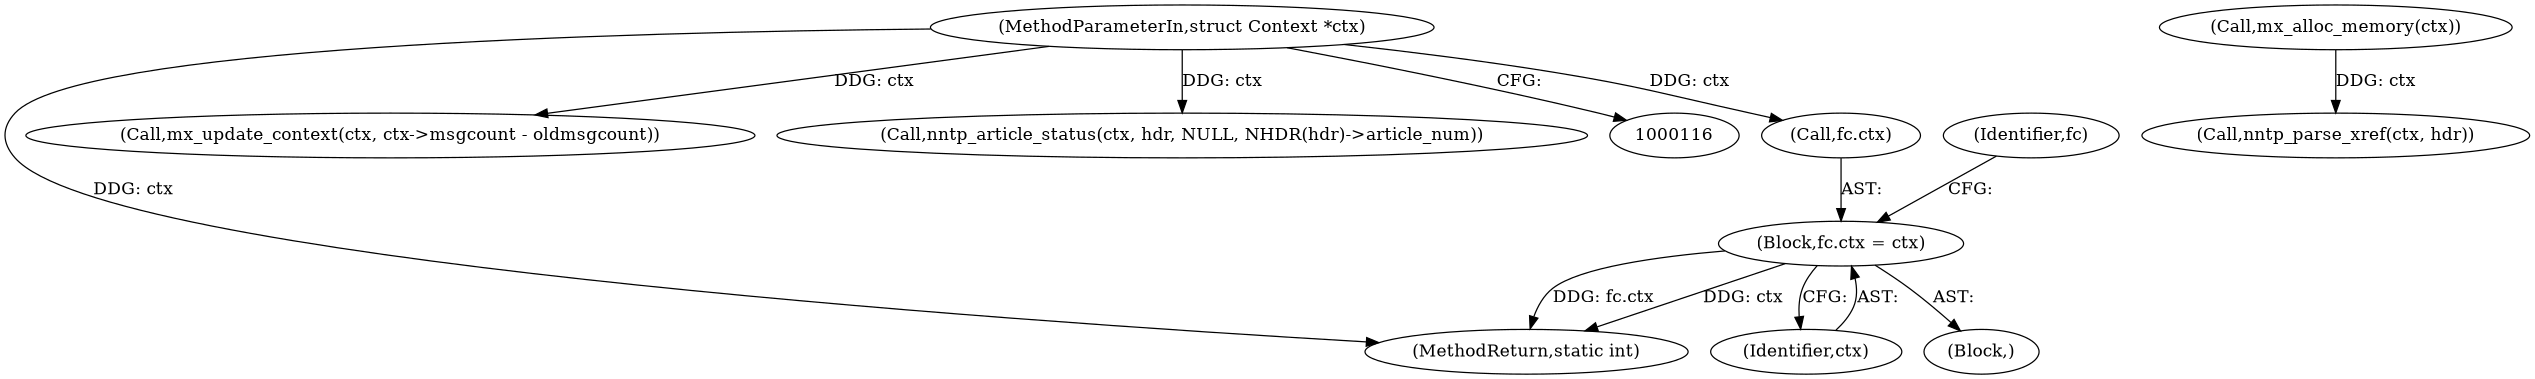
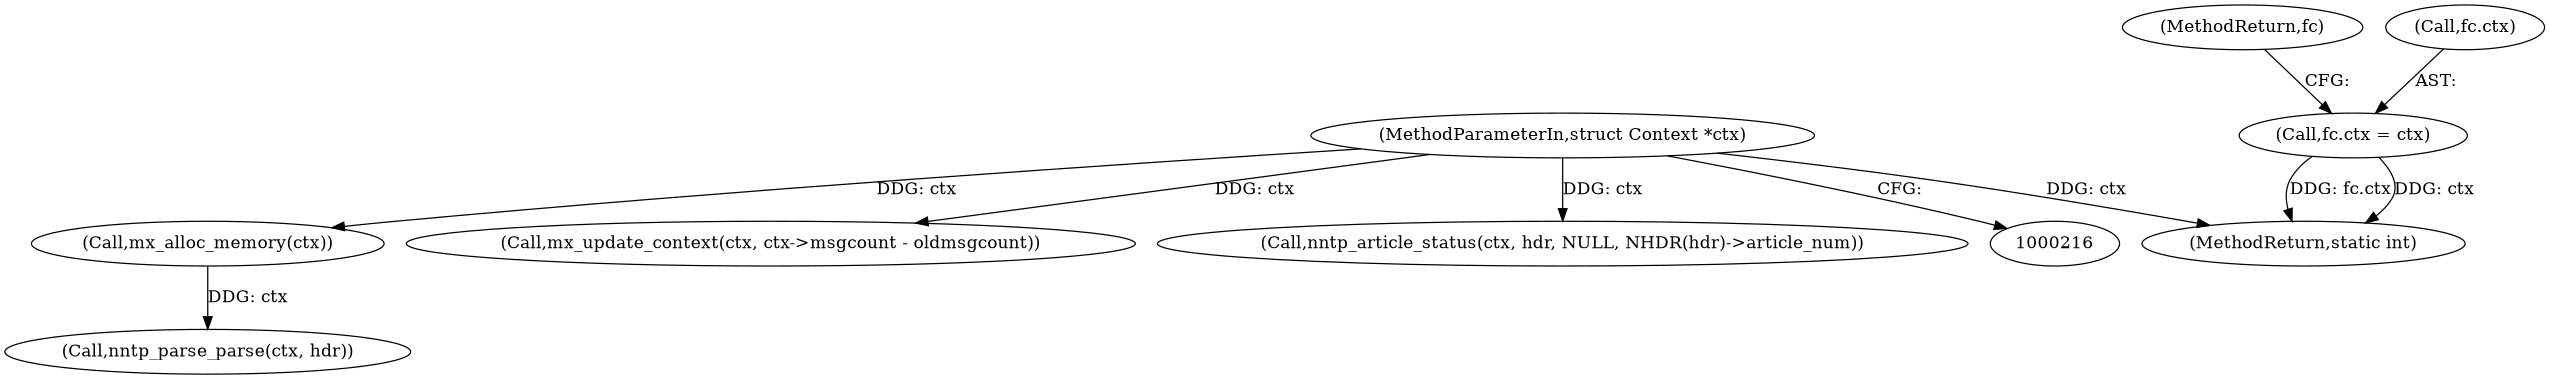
edge "(MethodParameterIn,struct Context *ctx)" -> "(Call,fc.ctx)": now "(MethodParameterIn,struct Context *ctx)" -> "(Call,mx_alloc_memory(ctx))"
node "1000116": label "1000116" -> "1000216"
node "(Identifier,fc)": label "(Identifier,fc)" -> "(MethodReturn,fc)"
node "(Call,nntp_parse_xref(ctx, hdr))": label "(Call,nntp_parse_xref(ctx, hdr))" -> "(Call,nntp_parse_parse(ctx, hdr))"
node "(Block,fc.ctx = ctx)": label "(Block,fc.ctx = ctx)" -> "(Call,fc.ctx = ctx)"
node "(Identifier,ctx)": removed
node "(Block,)": removed
